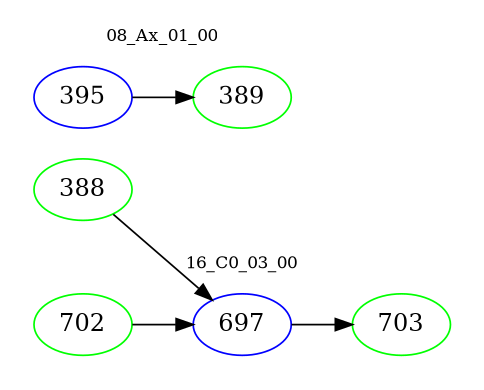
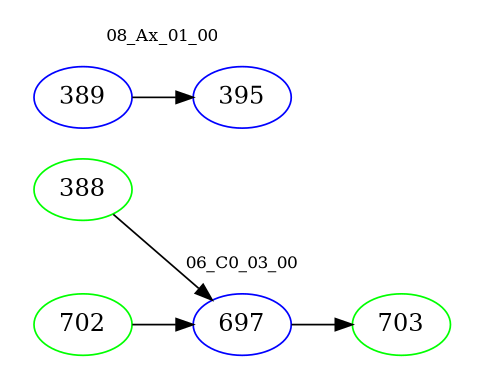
edge "395" -> "389": reversed
node "389": color green -> blue
cluster "16_C0_03_00": label "16_C0_03_00" -> "06_C0_03_00"
